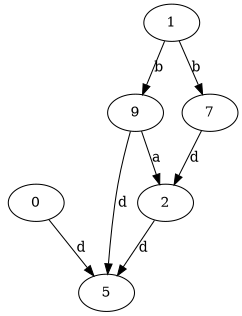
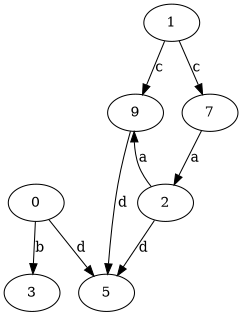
edge "1" -> "9": label "b" -> "c"
edge "1" -> "7": label "b" -> "c"
edge "9" -> "2": reversed
edge "7" -> "2": label "d" -> "a"
node "3": added
